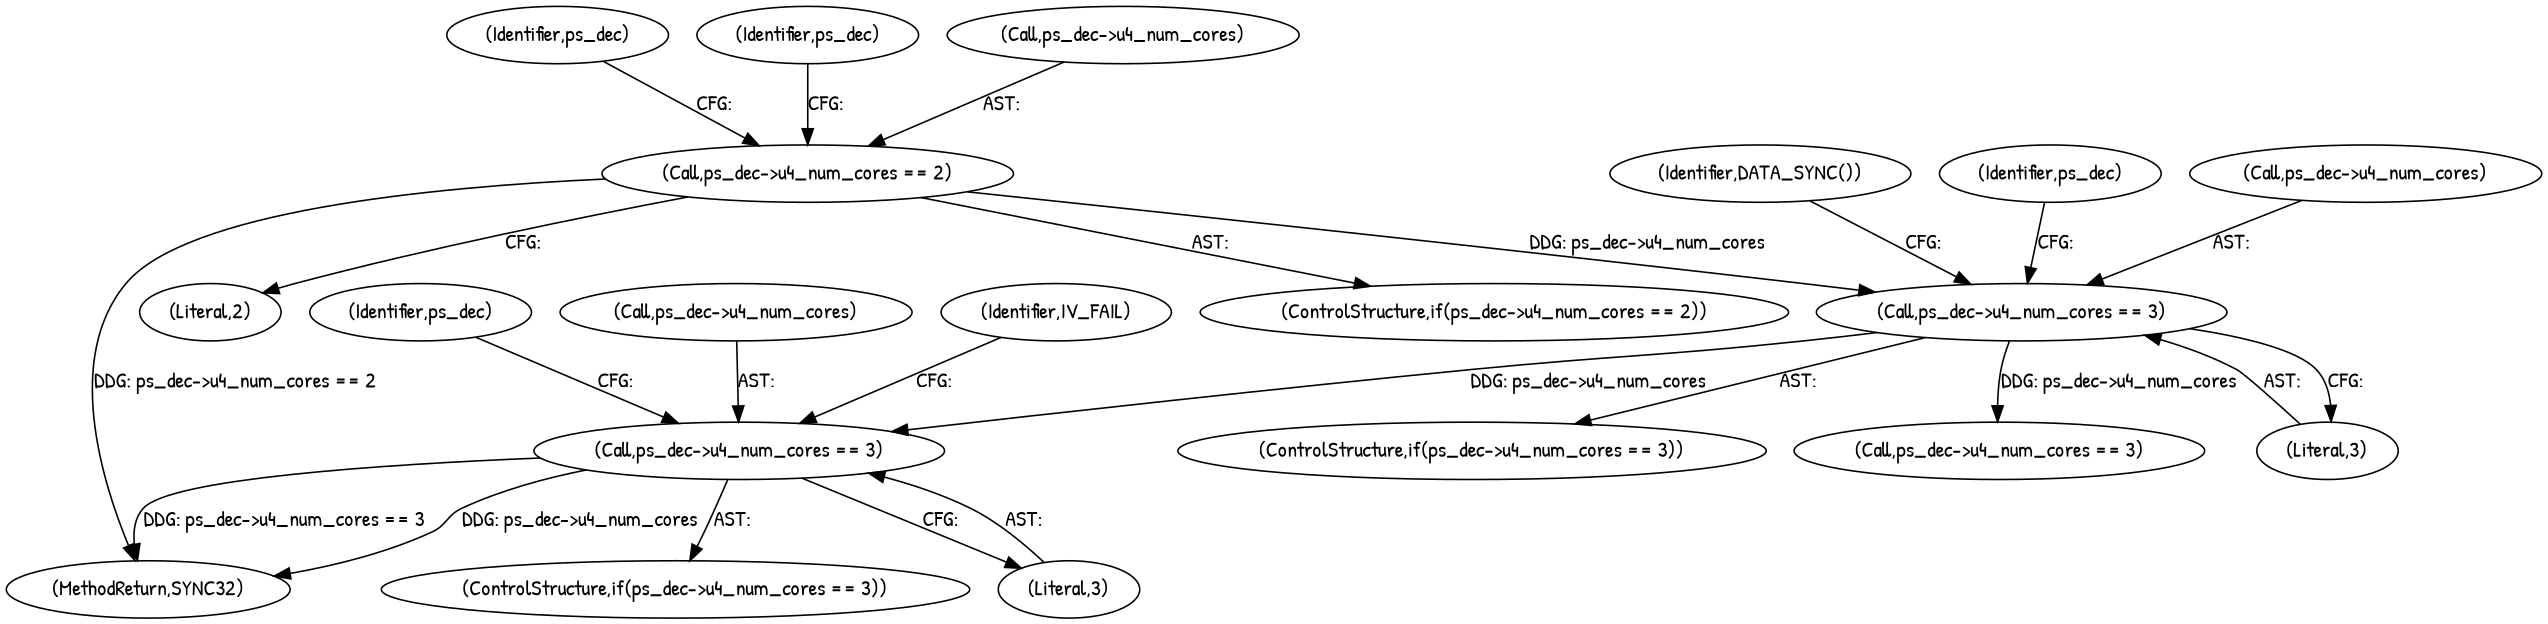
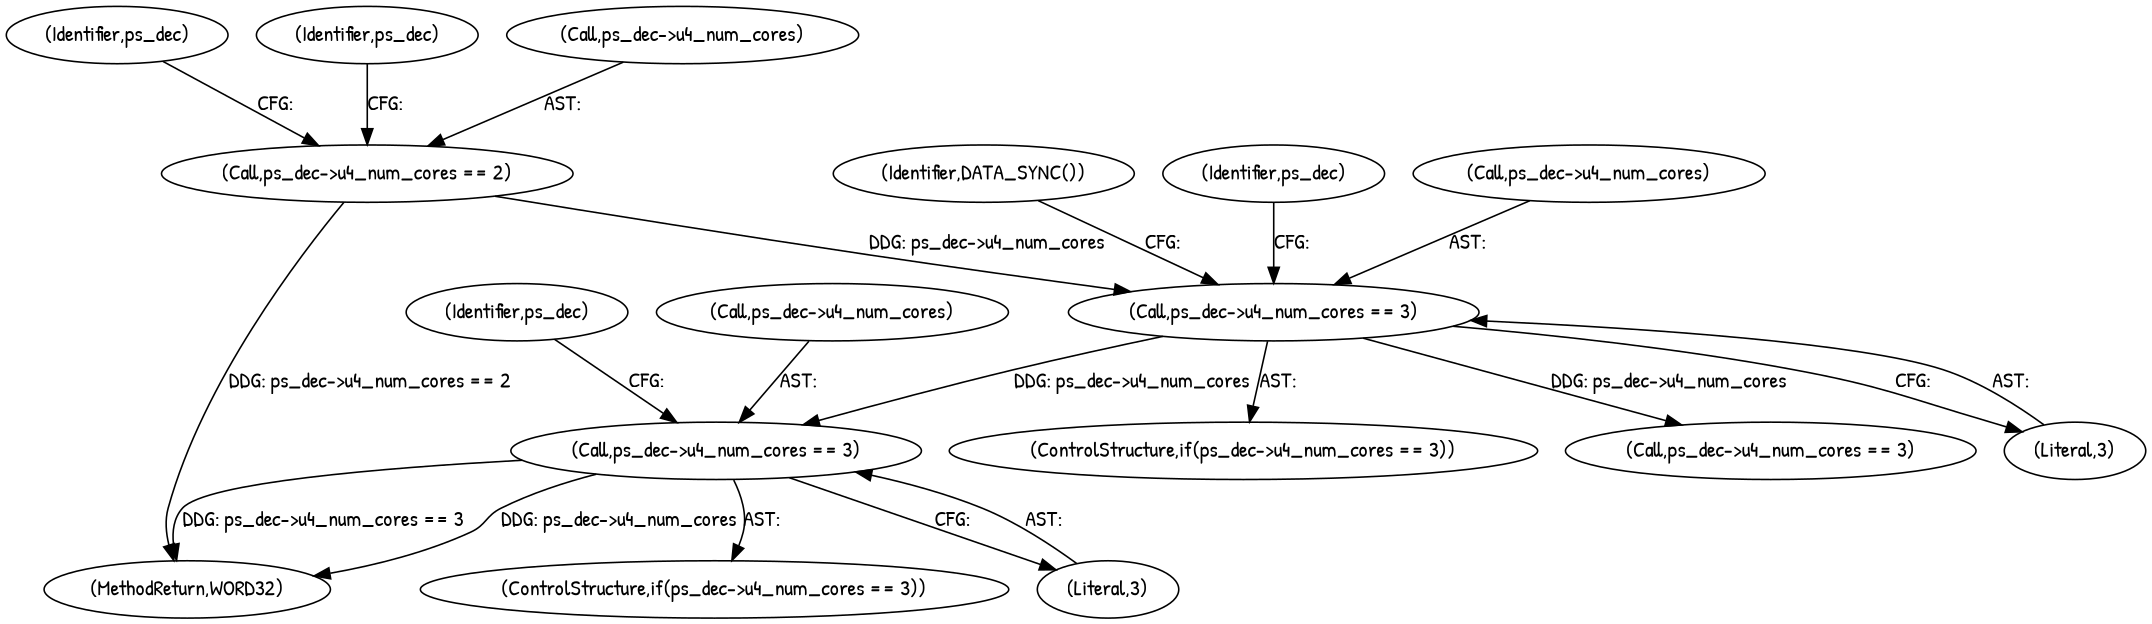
node "(Literal,2)": removed
node "(Identifier,IV_FAIL)": removed
node "(ControlStructure,if(ps_dec->u4_num_cores == 2))": removed
node "(MethodReturn,SYNC32)": label "(MethodReturn,SYNC32)" -> "(MethodReturn,WORD32)"
